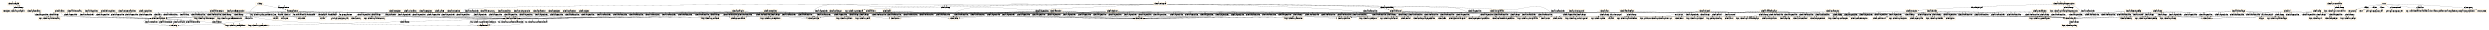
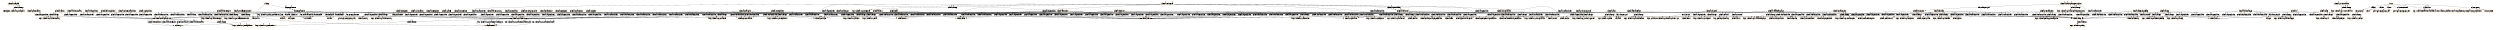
edge "schema:addressRegion" -> "schema:PostalAddress": label "schema:first" -> "schema:domainIncludes"
node "https://schema.org/potentialAction": label "https://schema.org/potentialAction" -> "https://schema.pending/potentialAction"
